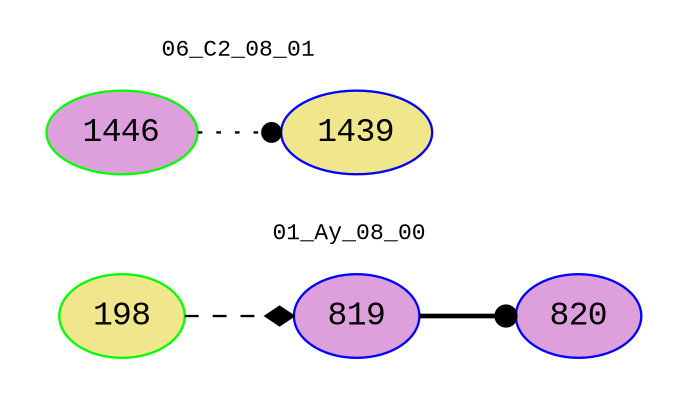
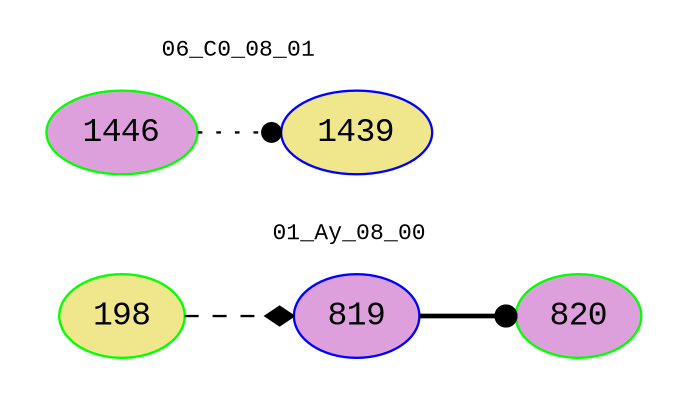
cluster "06_C2_08_01": label "06_C2_08_01" -> "06_C0_08_01"
node "820": color blue -> green
